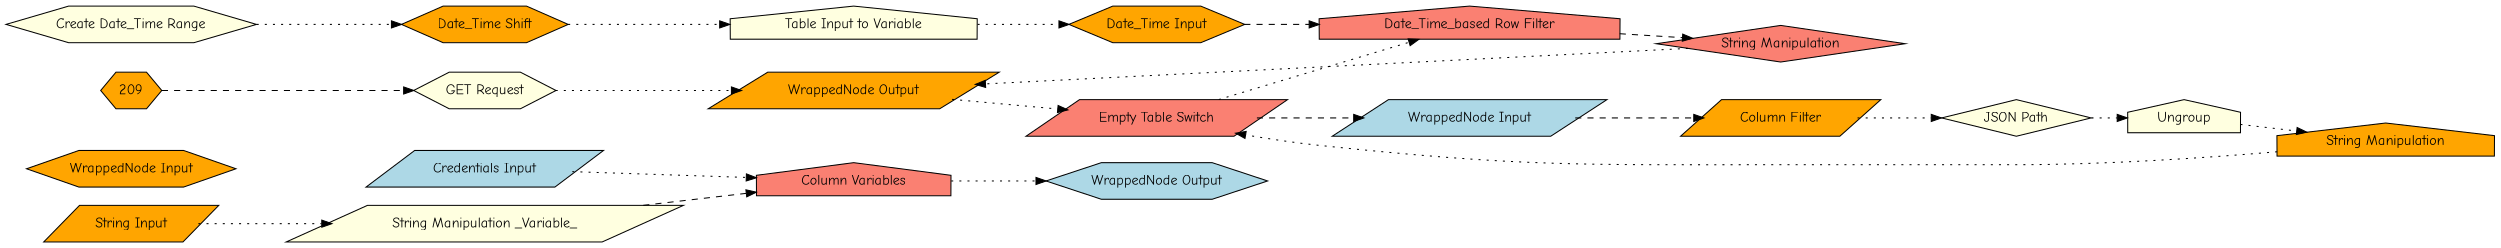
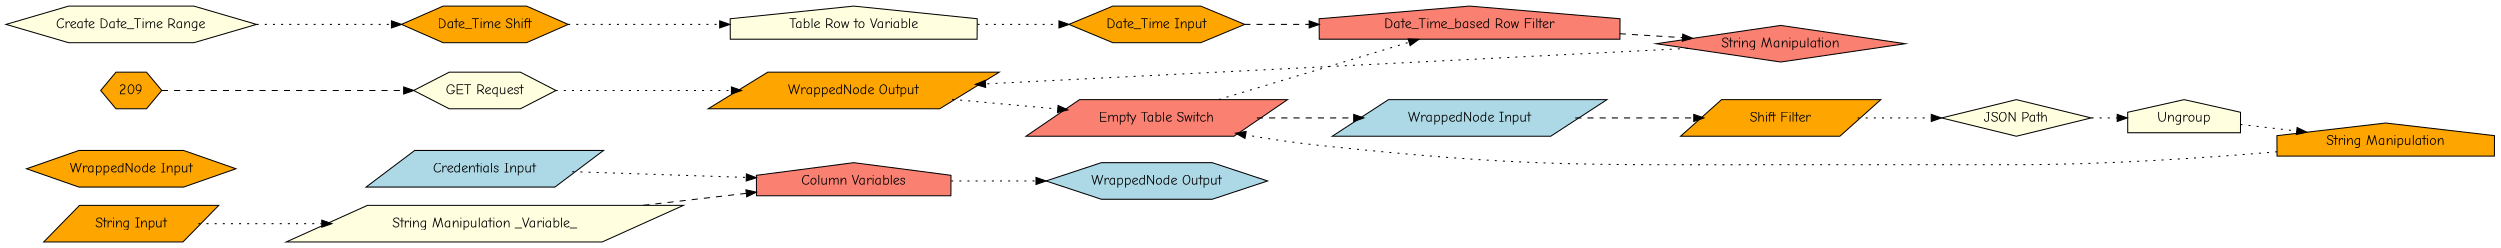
node "Table Input to Variable": label "Table Input to Variable" -> "Table Row to Variable"
node "Column Filter": label "Column Filter" -> "Shift Filter"
